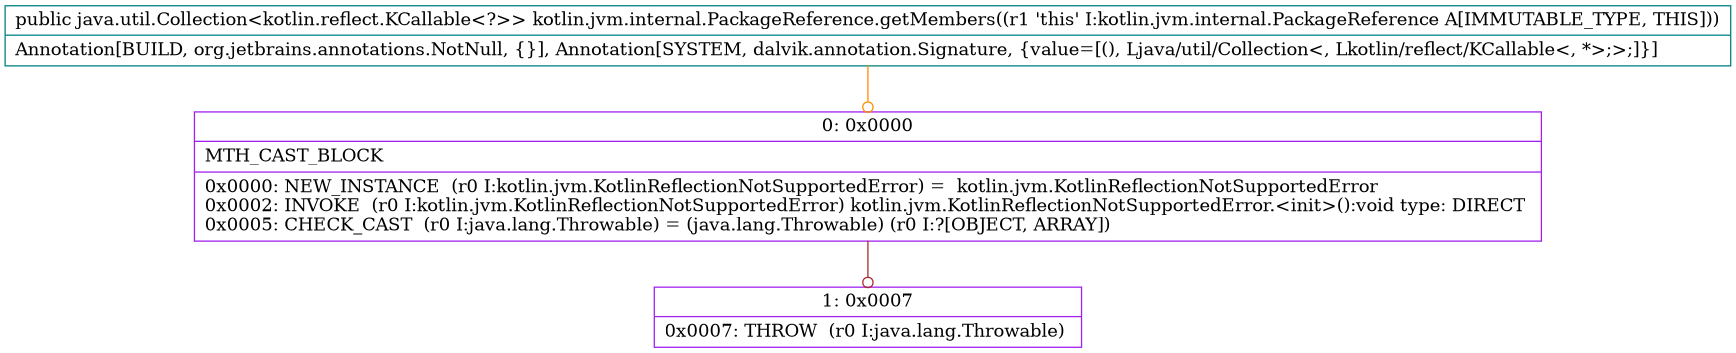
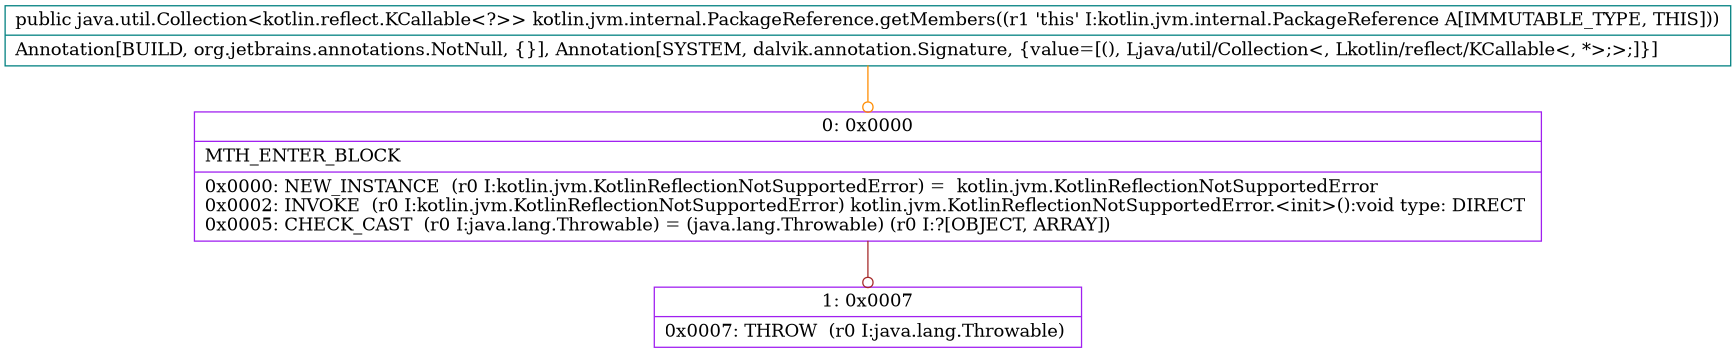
node "0: 0x0000": text "MTH_CAST_BLOCK" -> "MTH_ENTER_BLOCK"
